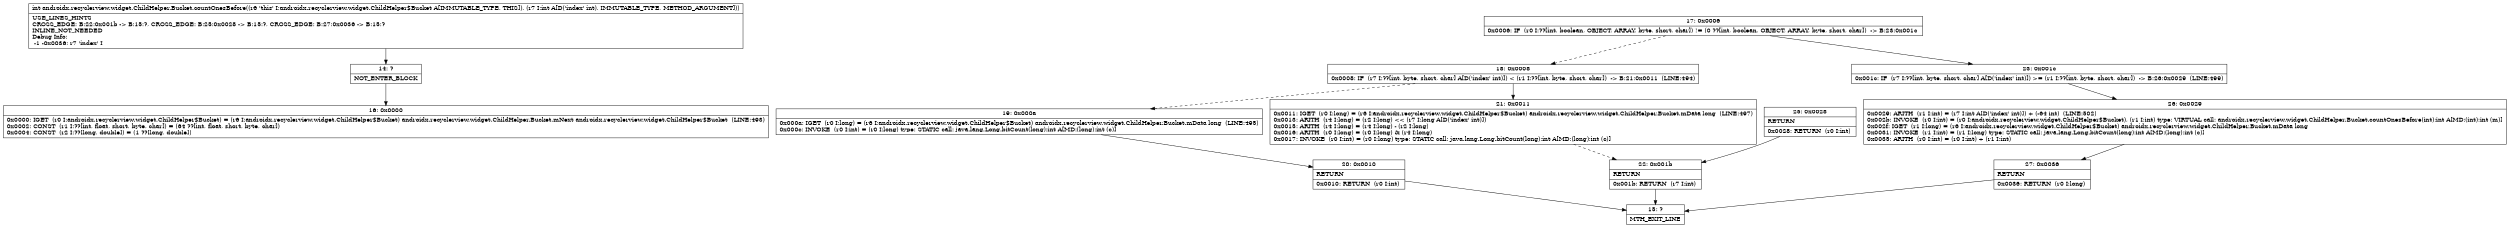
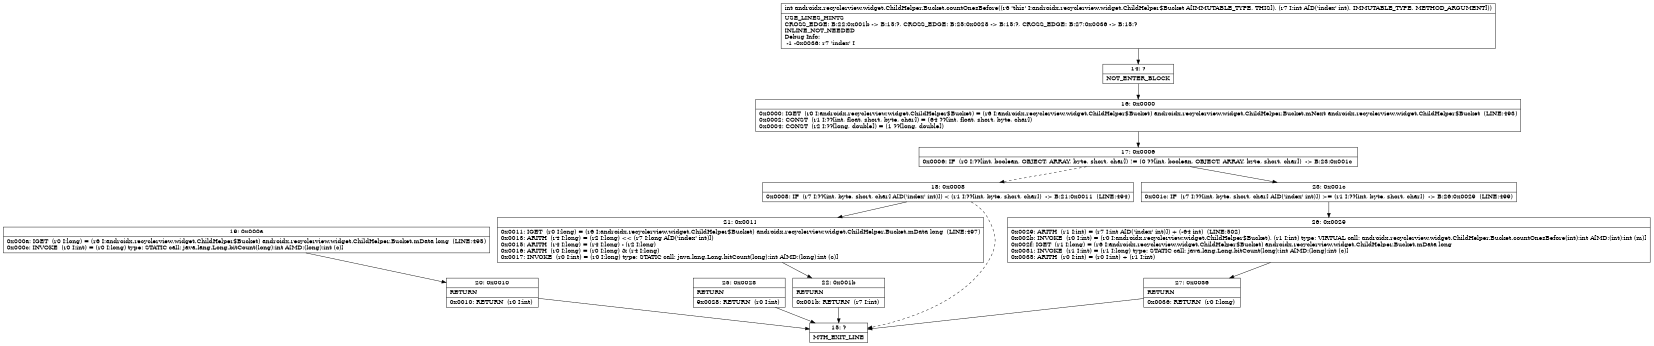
edge "18: 0x0008" -> "19: 0x000a": now "18: 0x0008" -> "15: ?"
node "25: 0x0028": text "0x0028: RETURN  (r0 I:int)" -> "9x0028: RETURN  (r0 I:int)"
edge "16: 0x0000" -> "17: 0x0006": added
edge "25: 0x0028" -> "22: 0x001b": now "25: 0x0028" -> "15: ?"
edge "21: 0x0011" -> "22: 0x001b": style dashed -> solid
